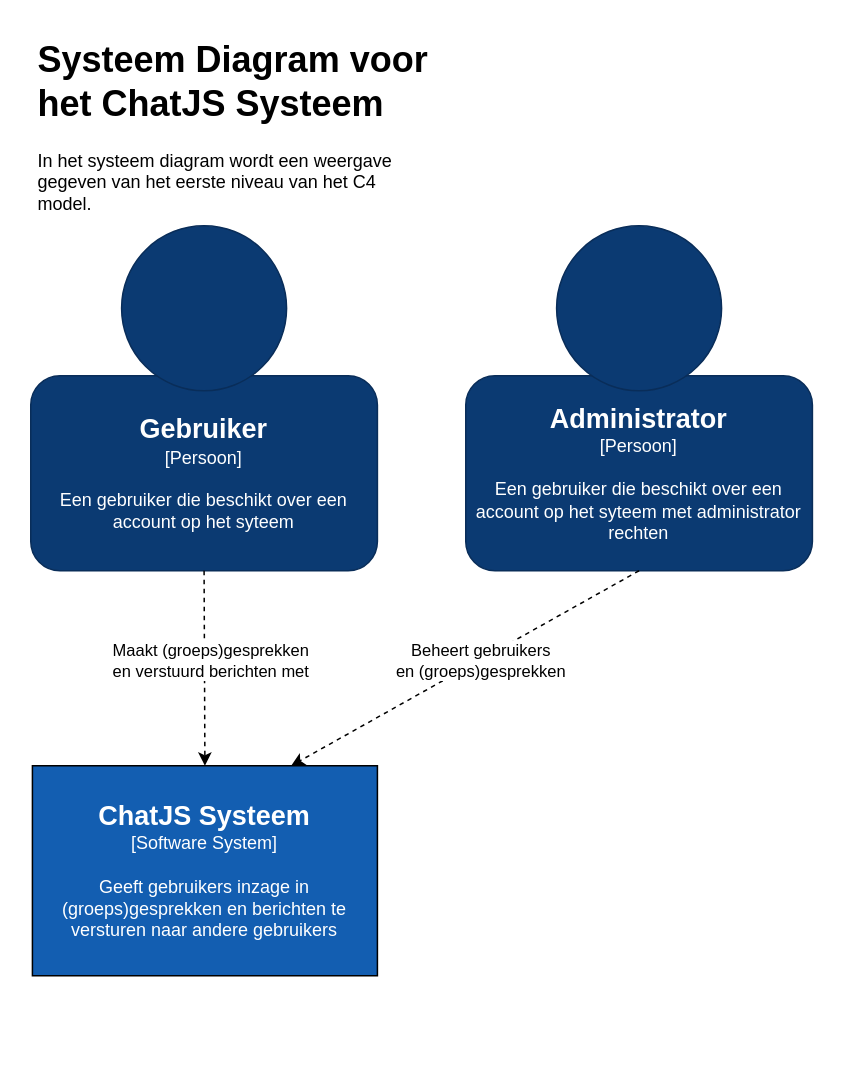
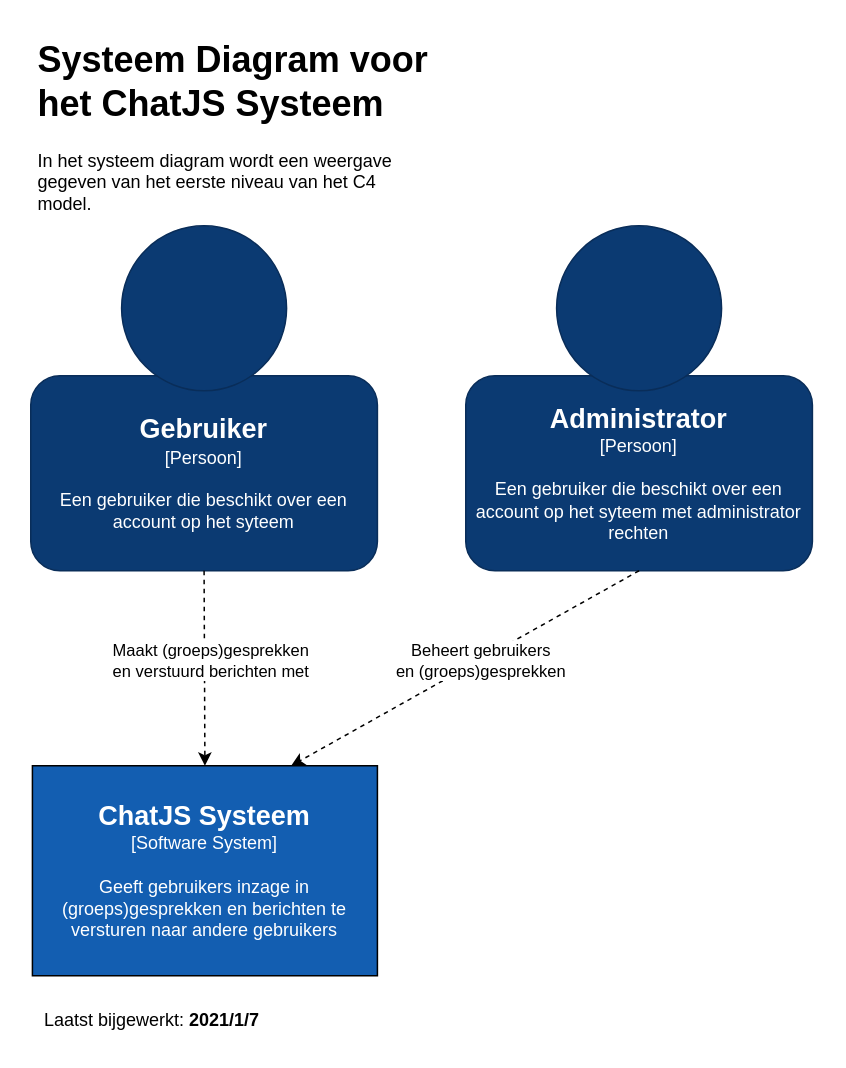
node "Laatst bijgewerkt: 2021/1/7": added
